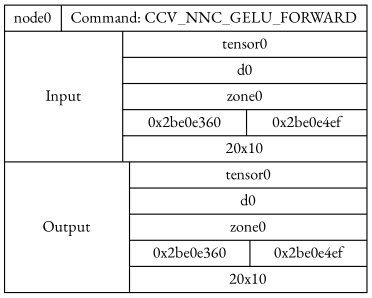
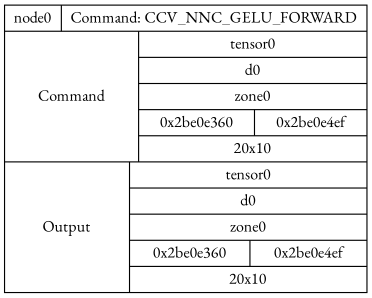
node "node0": text "Input" -> "Command"
